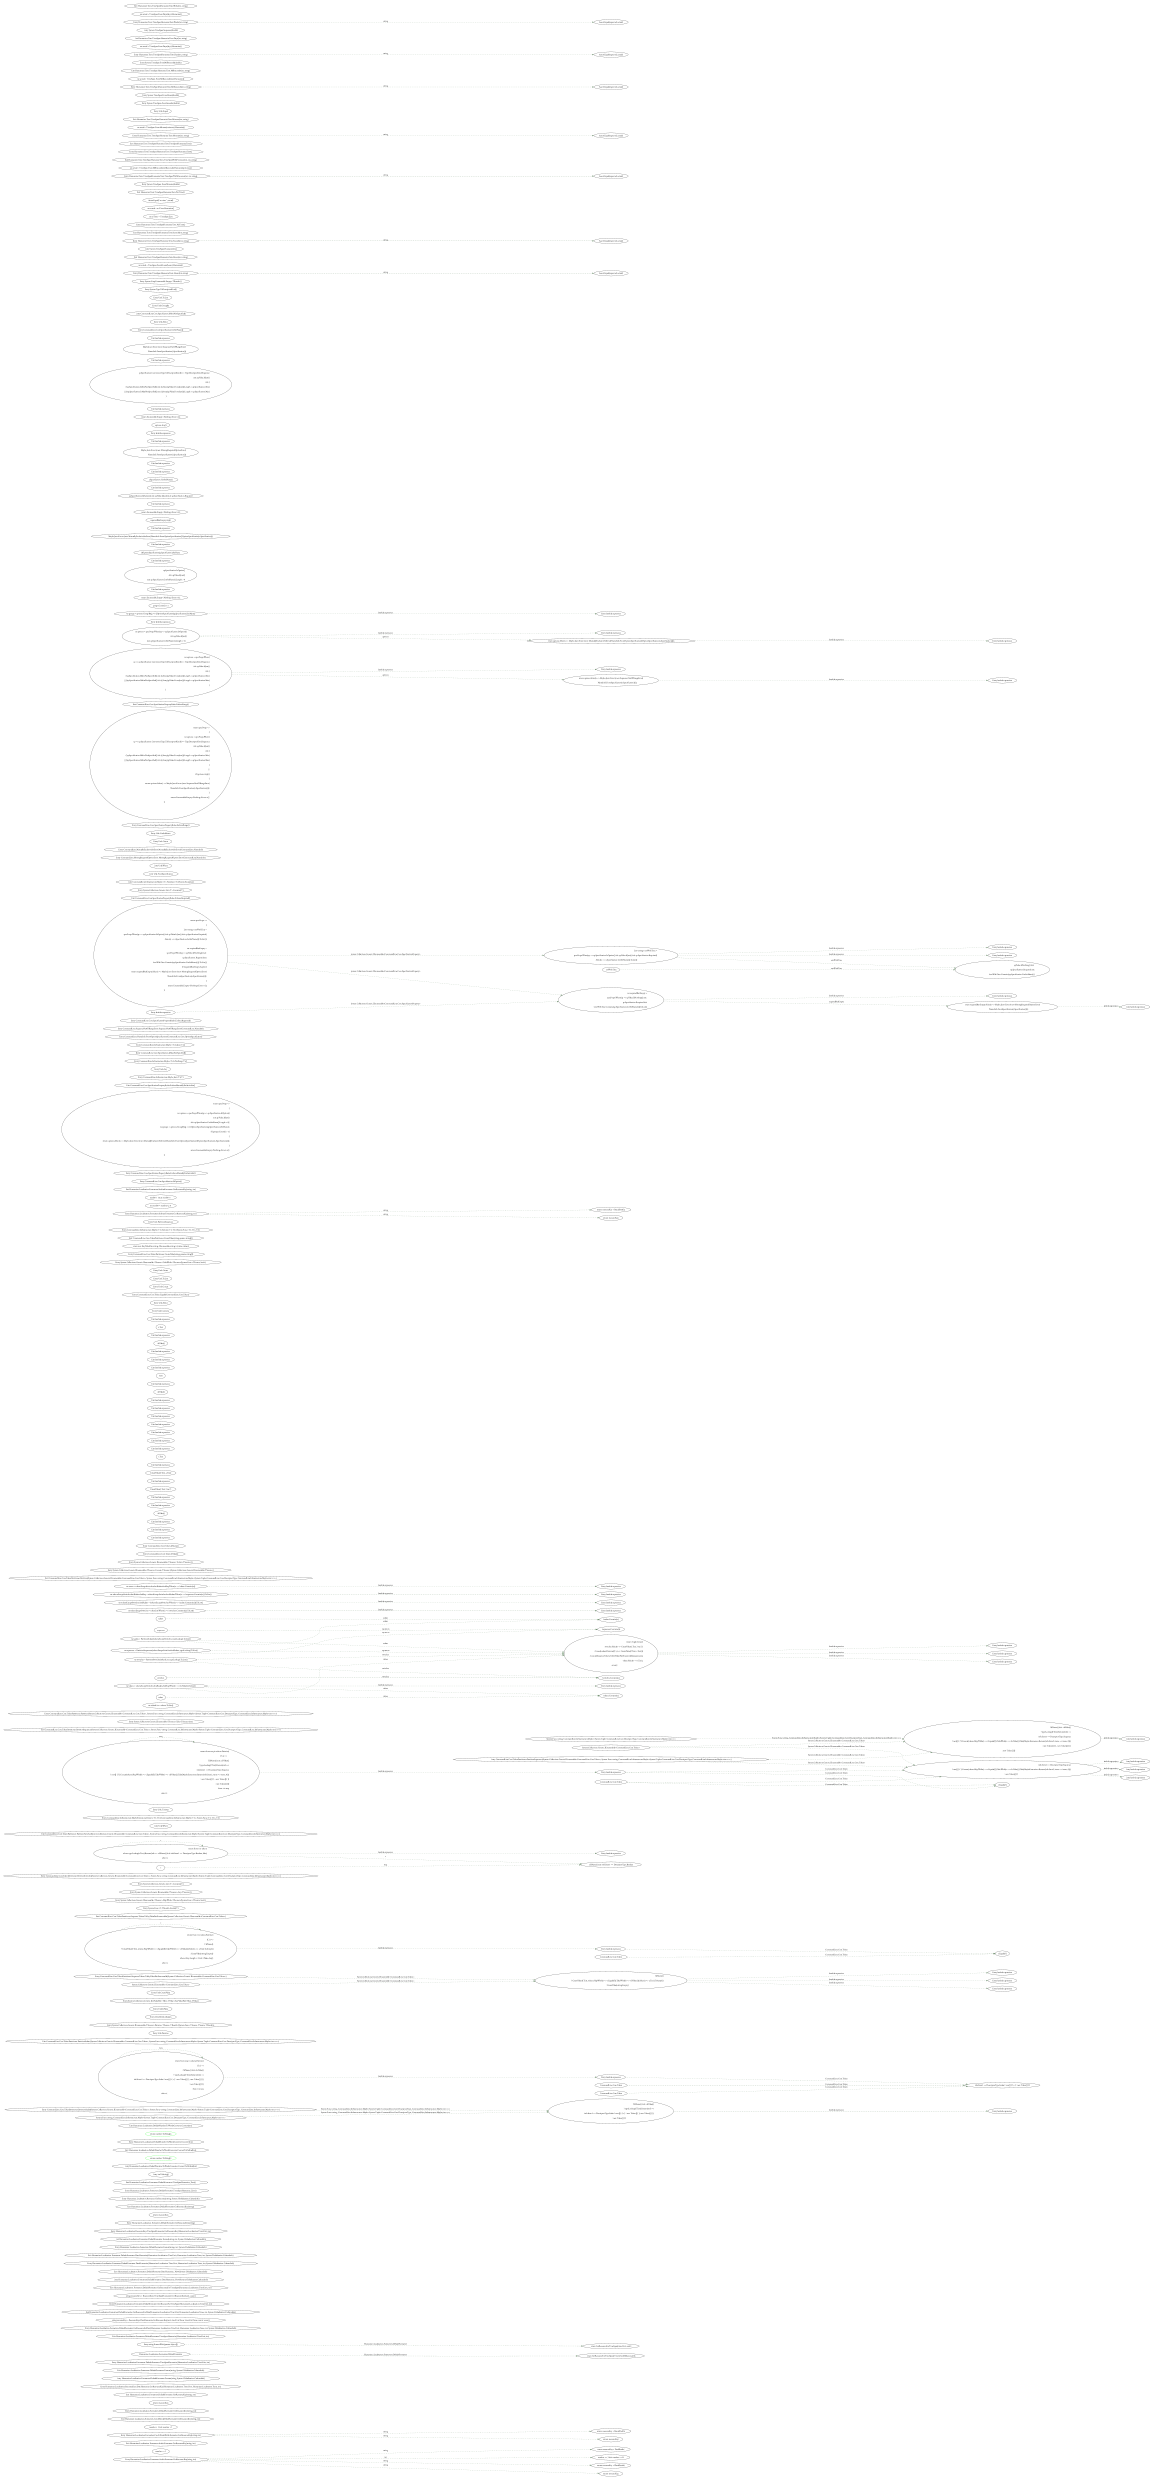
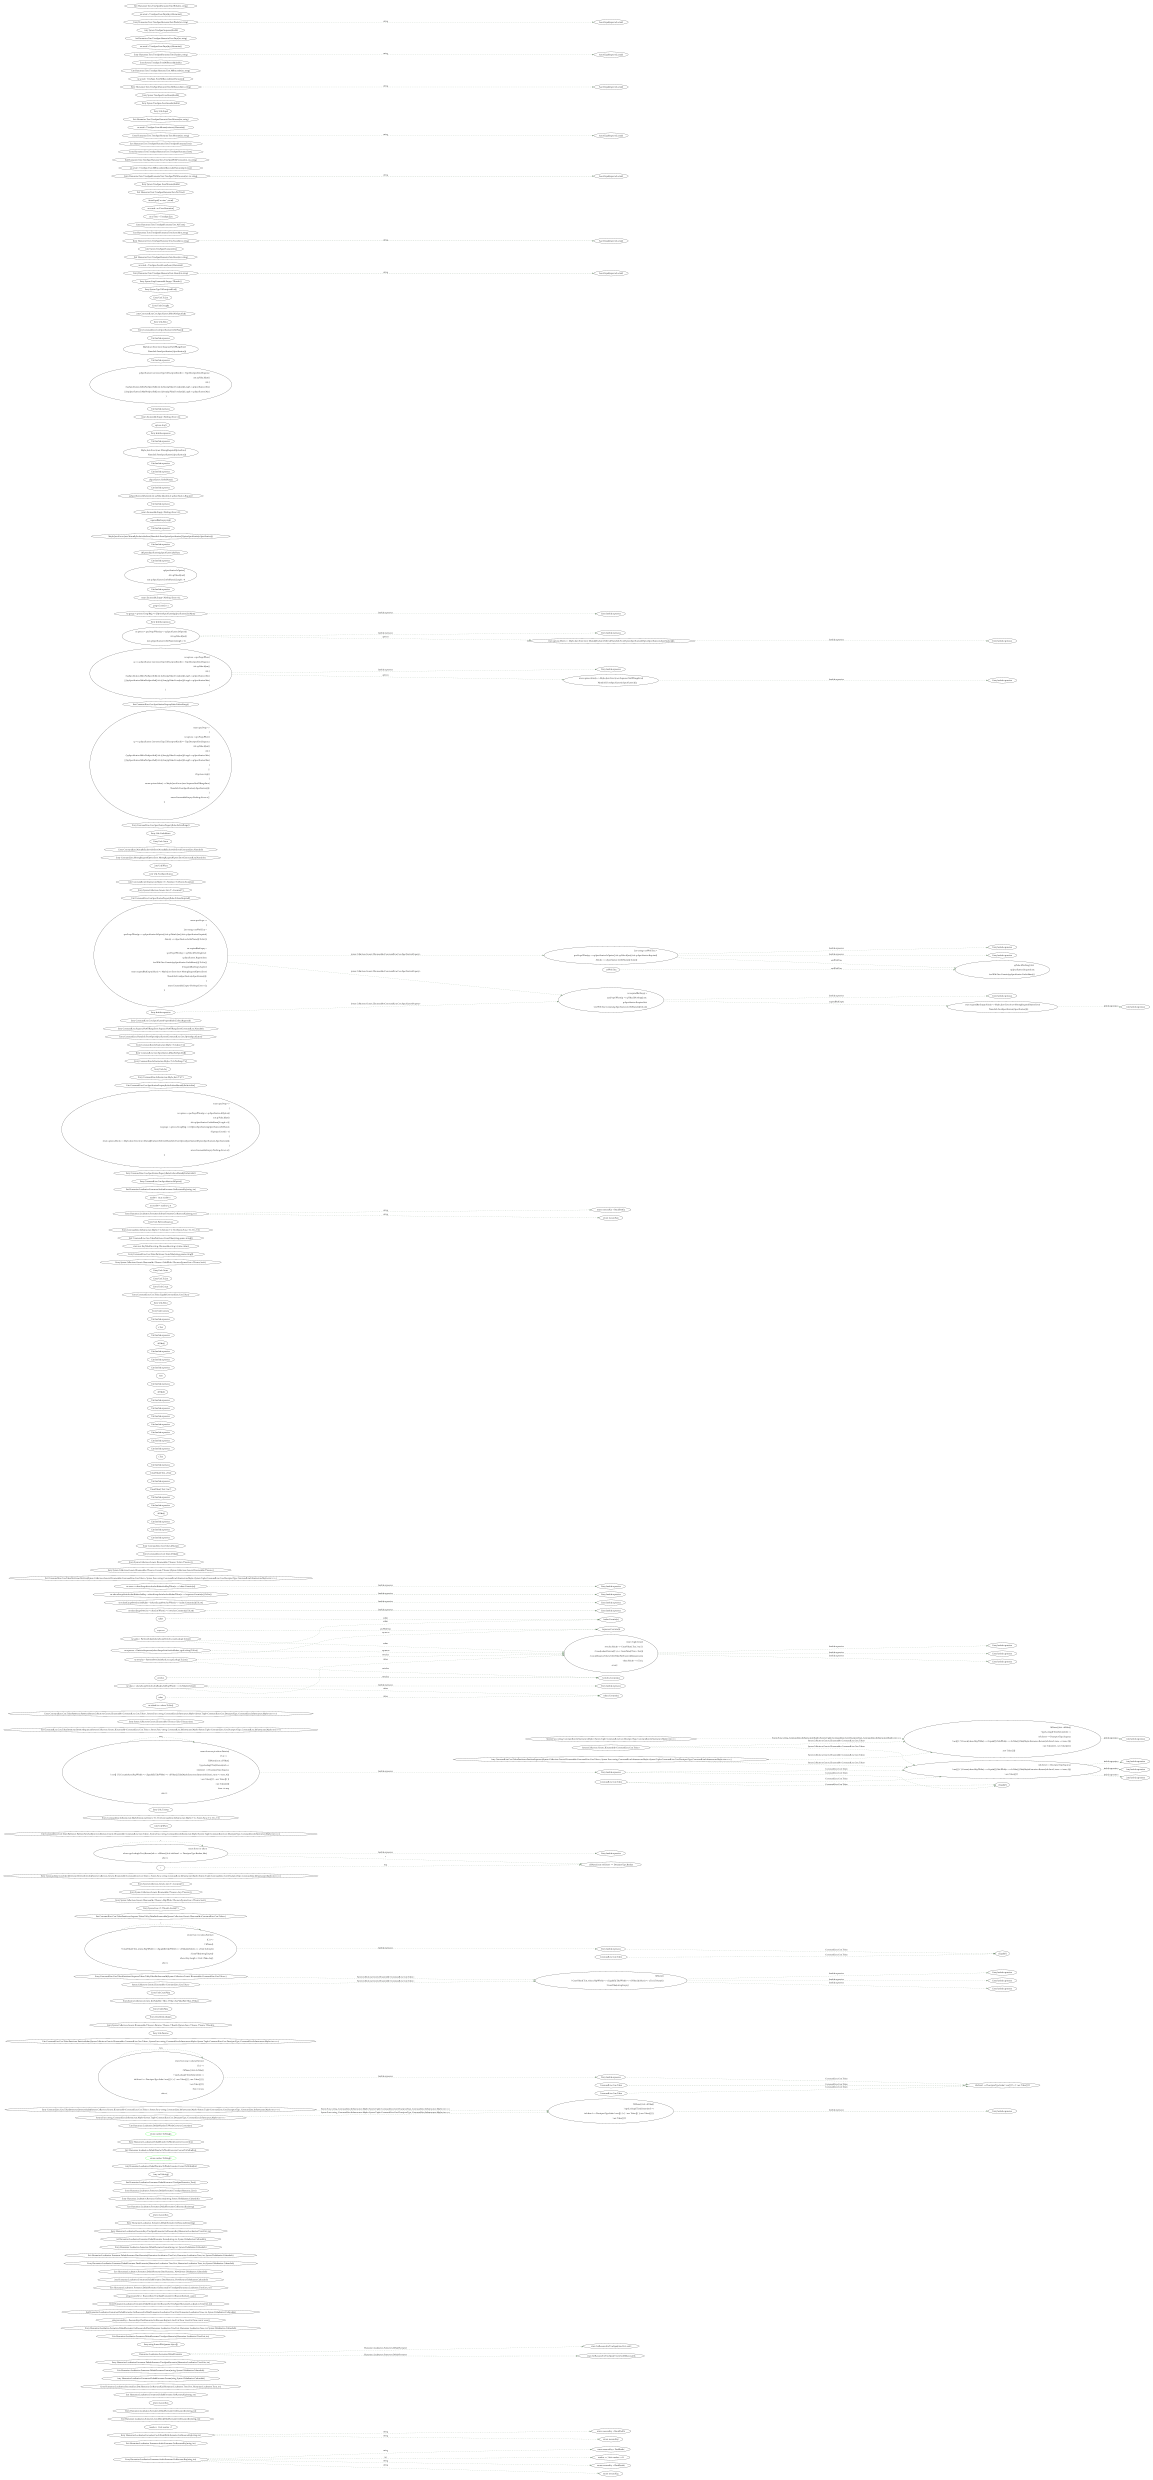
edge "sequences" -> "!sequences.Contains(x)": label "sequences" -> "setsWithTrue"
edge "Entry string.FormatWith(params object[])" -> "return GetResourceForTimeSpan(timeUnit, unit);": now "Humanizer.Localisation.Formatters.DefaultFormatter" -> "return GetResourceForTimeSpan(timeUnit, unit);"
node "number == 2": removed
